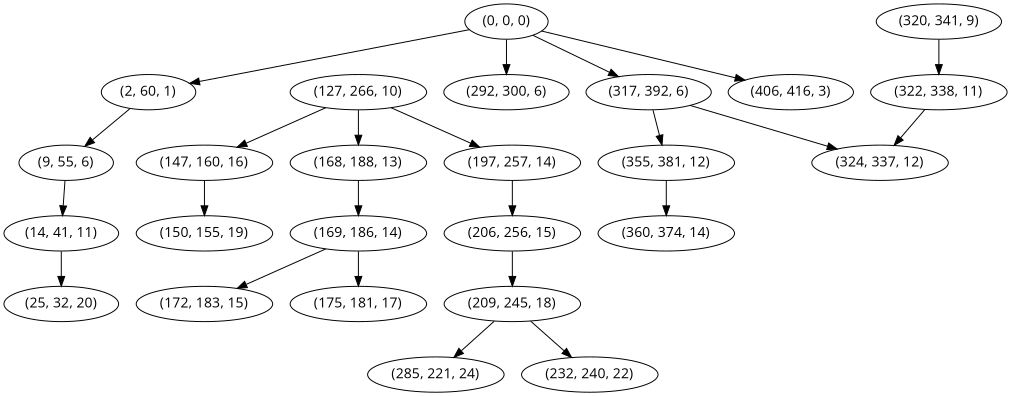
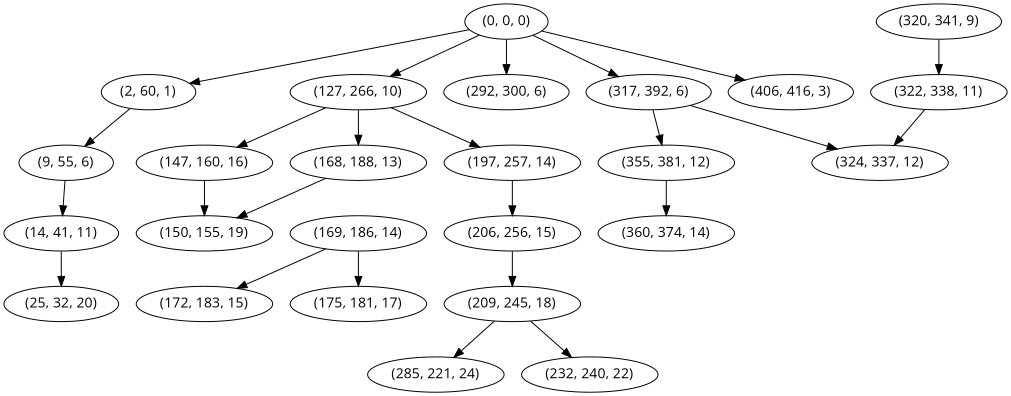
edge "(0, 0, 0)" -> "(127, 266, 10)": added
edge "(168, 188, 13)" -> "(169, 186, 14)": now "(168, 188, 13)" -> "(150, 155, 19)"
